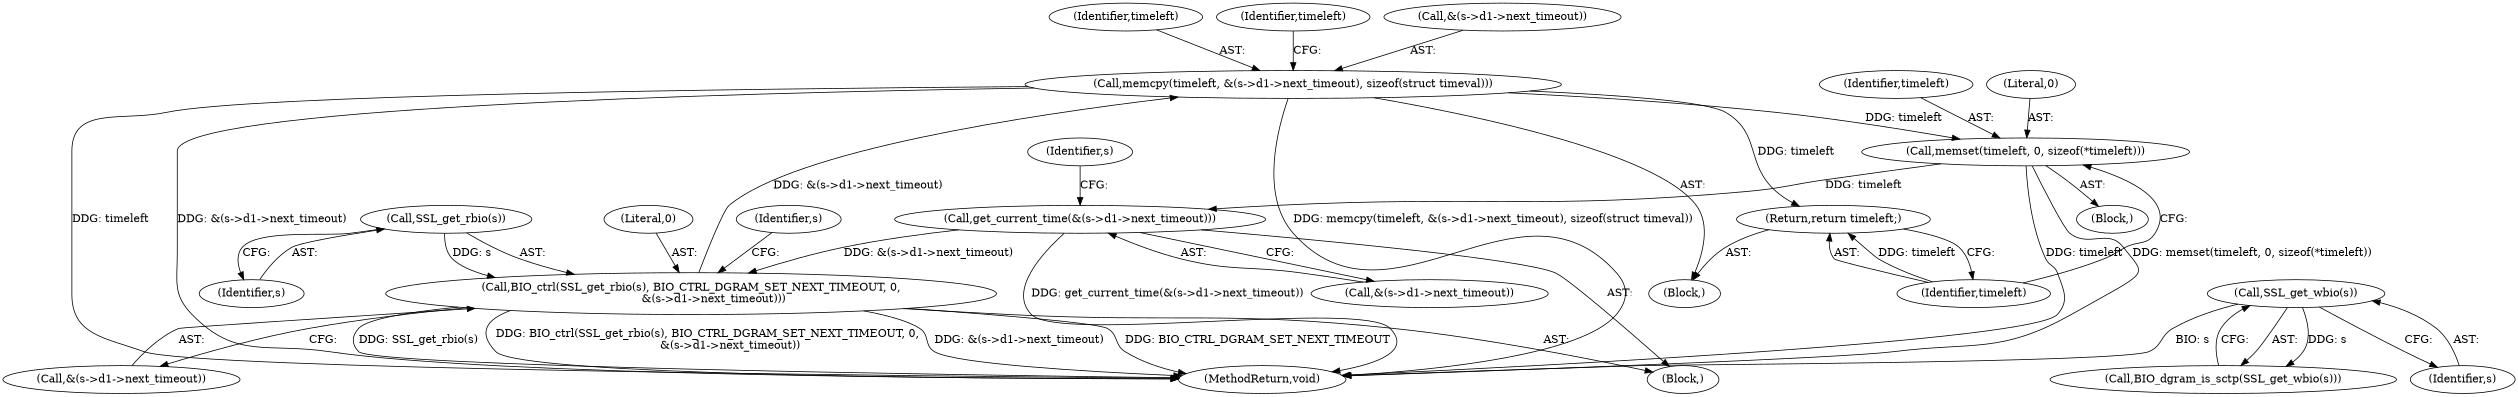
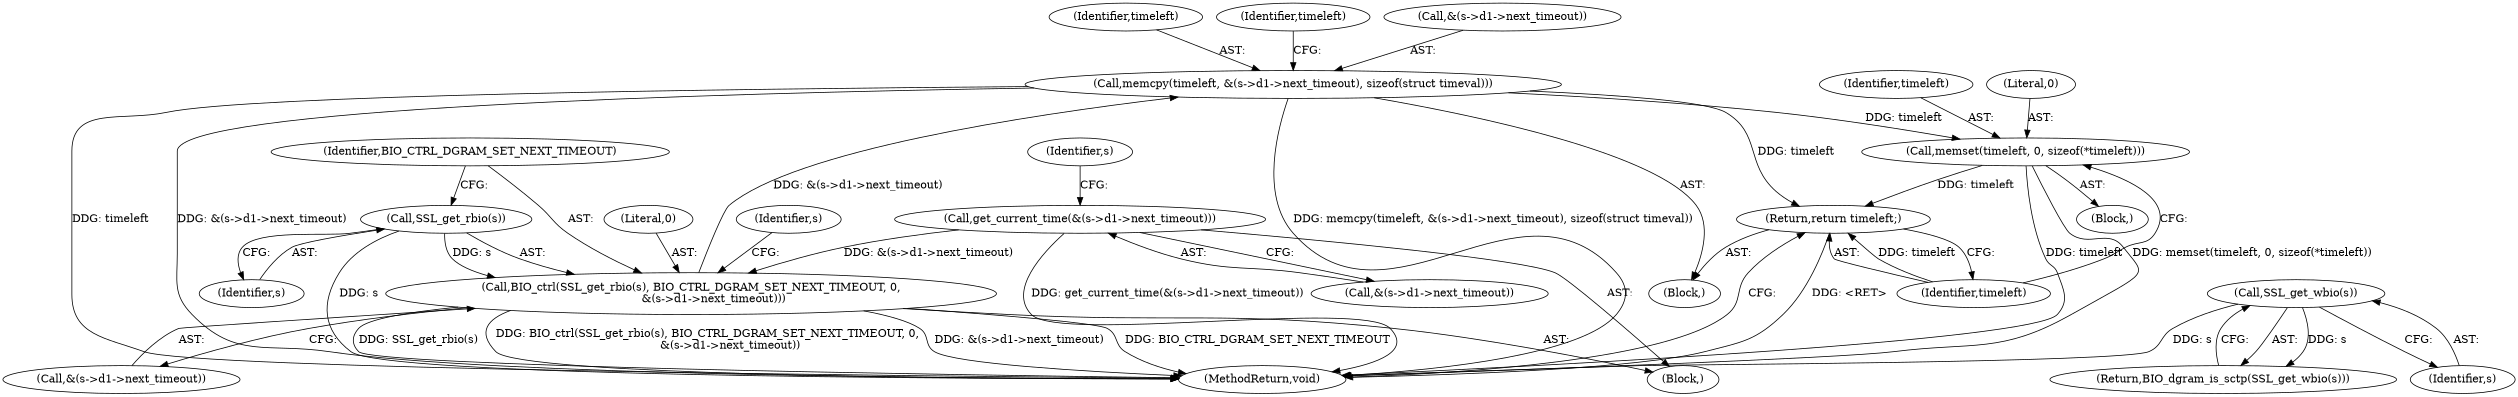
node "(Identifier,BIO_CTRL_DGRAM_SET_NEXT_TIMEOUT)": added
edge "(Call,memset(timeleft, 0, sizeof(*timeleft)))" -> "(Call,get_current_time(&(s->d1->next_timeout)))": now "(Call,memset(timeleft, 0, sizeof(*timeleft)))" -> "(Return,return timeleft;)"
edge "(Call,SSL_get_wbio(s))" -> "(MethodReturn,void)": label "BIO: s" -> "DDG: s"
edge "(Return,return timeleft;)" -> "(MethodReturn,void)": added, label "DDG: <RET>"
edge "(MethodReturn,void)" -> "(Return,return timeleft;)": added, label "CFG:"
edge "(Call,SSL_get_rbio(s))" -> "(MethodReturn,void)": added, label "DDG: s"
node "(Call,BIO_dgram_is_sctp(SSL_get_wbio(s)))": label "(Call,BIO_dgram_is_sctp(SSL_get_wbio(s)))" -> "(Return,BIO_dgram_is_sctp(SSL_get_wbio(s)))"
